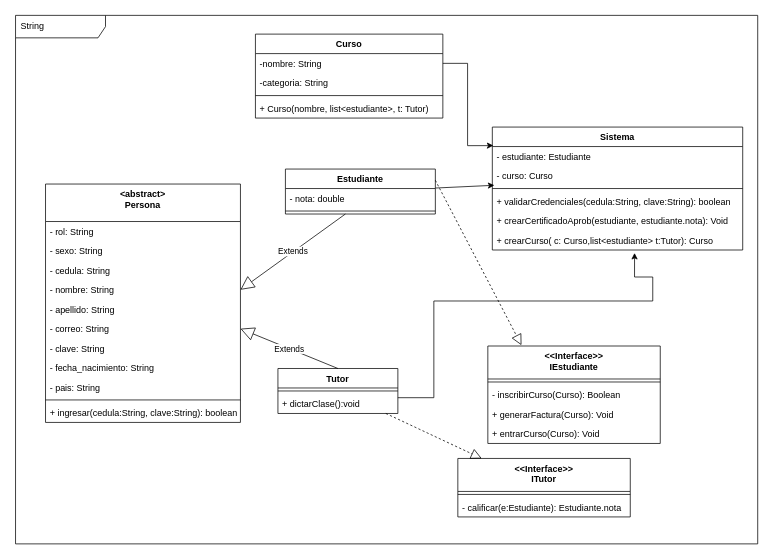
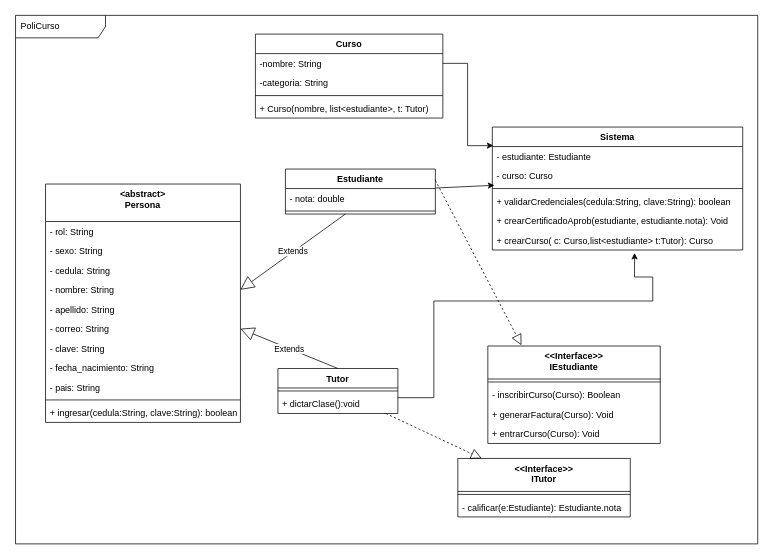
node "String": label "String" -> "PoliCurso"
